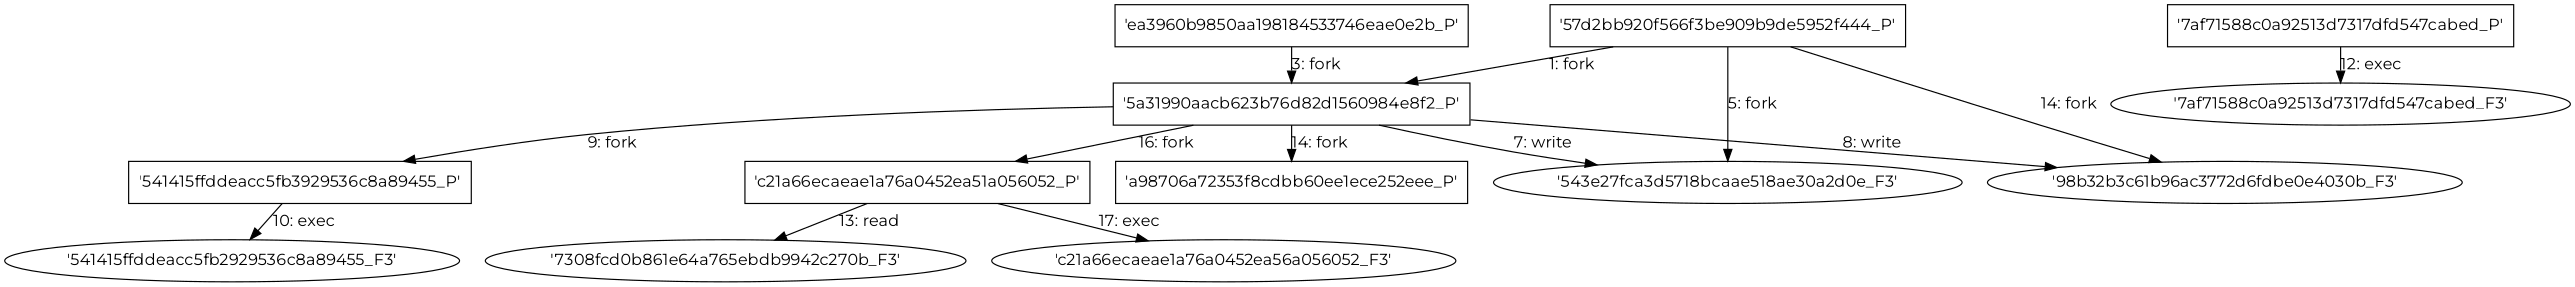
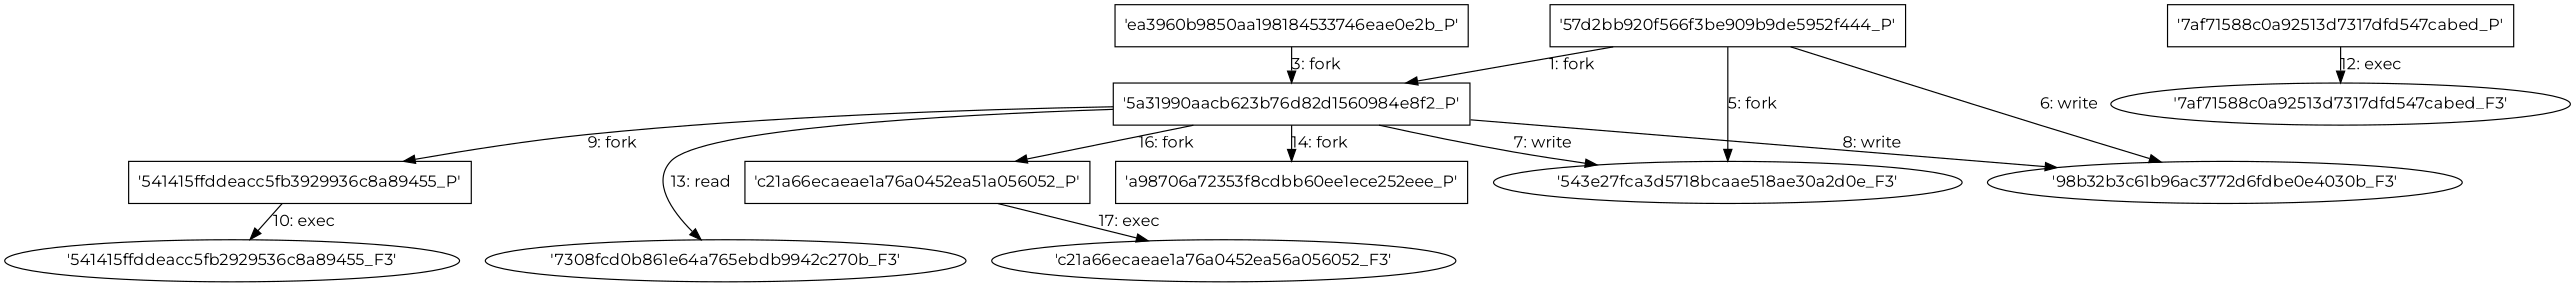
edge "'57d2bb920f566f3be909b9de5952f444_P'" -> "'98b32b3c61b96ac3772d6fdbe0e4030b_F3'": label "14: fork" -> "6: write"
node "'541415ffddeacc5fb3929536c8a89455_P'": label "'541415ffddeacc5fb3929536c8a89455_P'" -> "'541415ffddeacc5fb3929936c8a89455_P'"
edge "'c21a66ecaeae1a76a0452ea51a056052_P'" -> "'7308fcd0b861e64a765ebdb9942c270b_F3'": now "'5a31990aacb623b76d82d1560984e8f2_P'" -> "'7308fcd0b861e64a765ebdb9942c270b_F3'"
